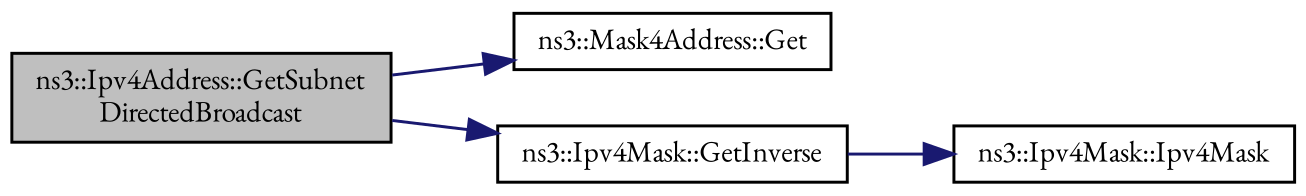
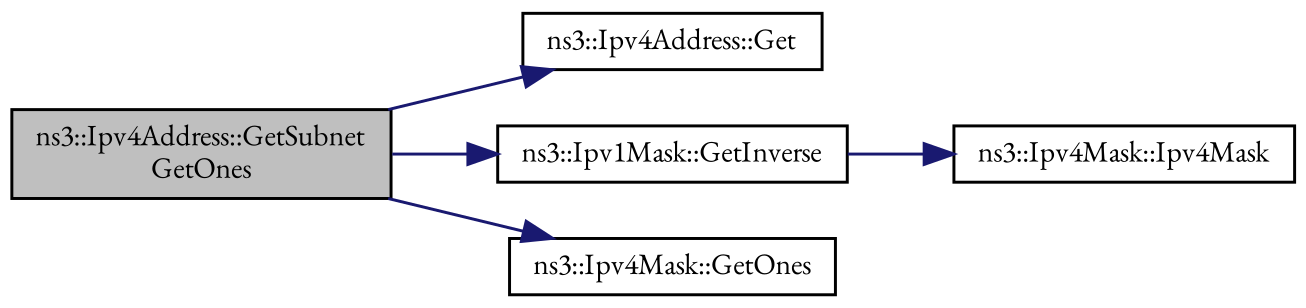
node "ns3::Mask4Address::Get": label "ns3::Mask4Address::Get" -> "ns3::Ipv4Address::Get"
node "ns3::Ipv4Address::GetSubnet DirectedBroadcast": label "ns3::Ipv4Address::GetSubnet DirectedBroadcast" -> "ns3::Ipv4Address::GetSubnet GetOnes"
node "ns3::Ipv4Mask::GetInverse": label "ns3::Ipv4Mask::GetInverse" -> "ns3::Ipv1Mask::GetInverse"
node "ns3::Ipv4Mask::GetOnes": added
